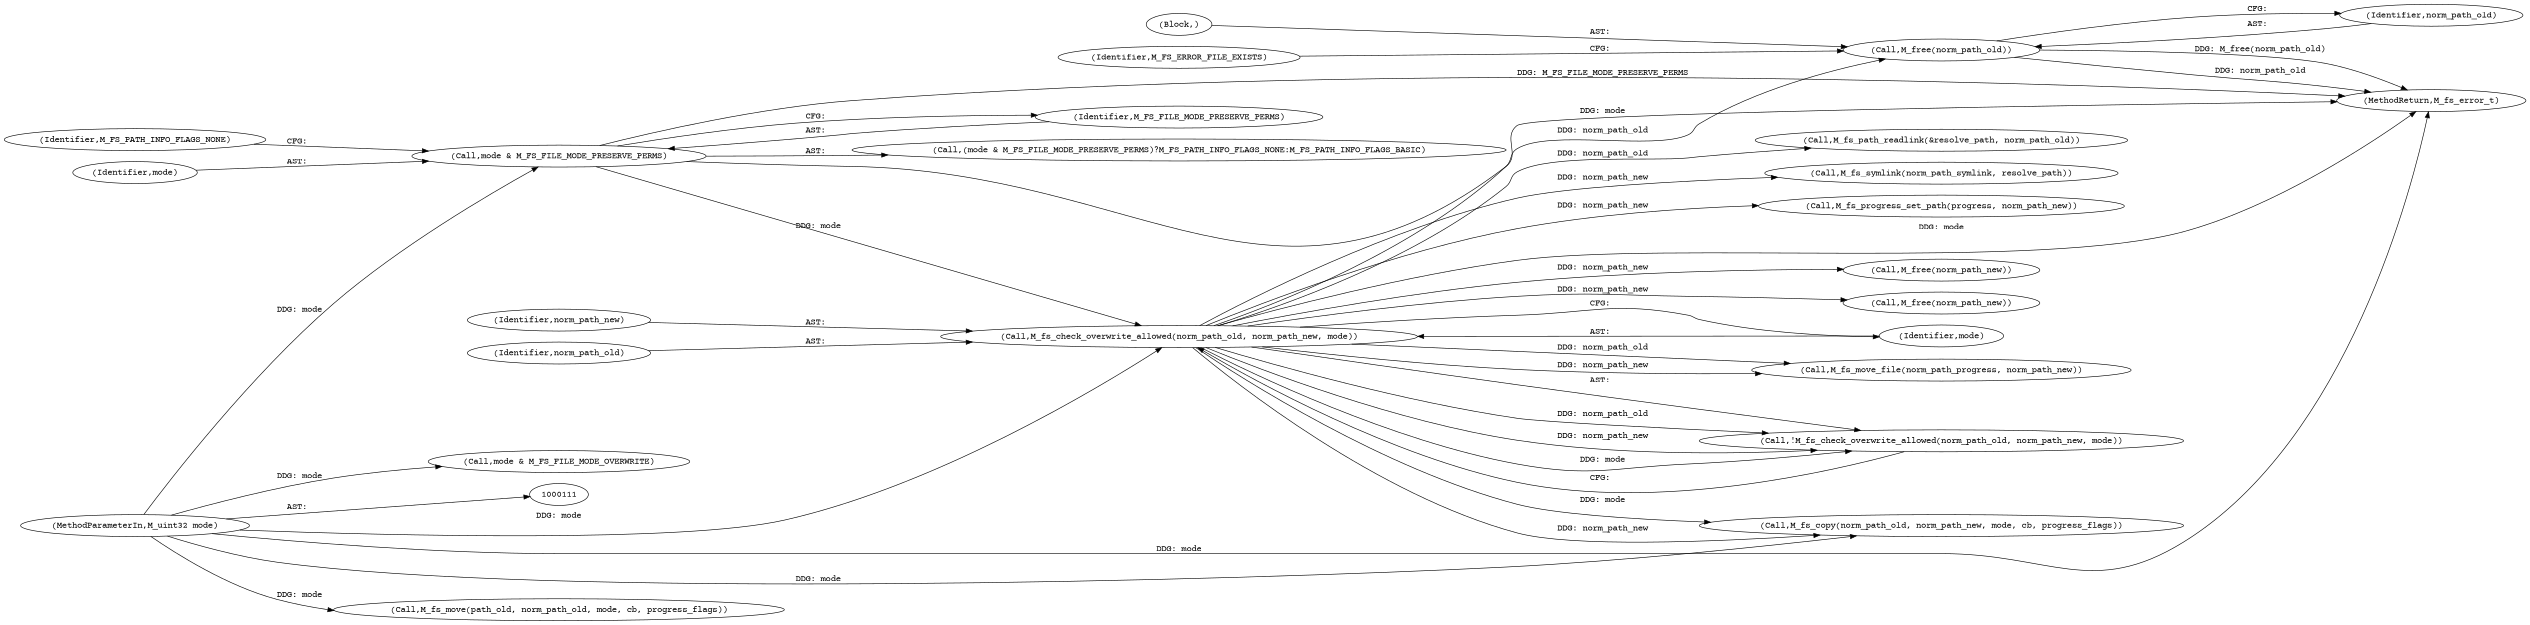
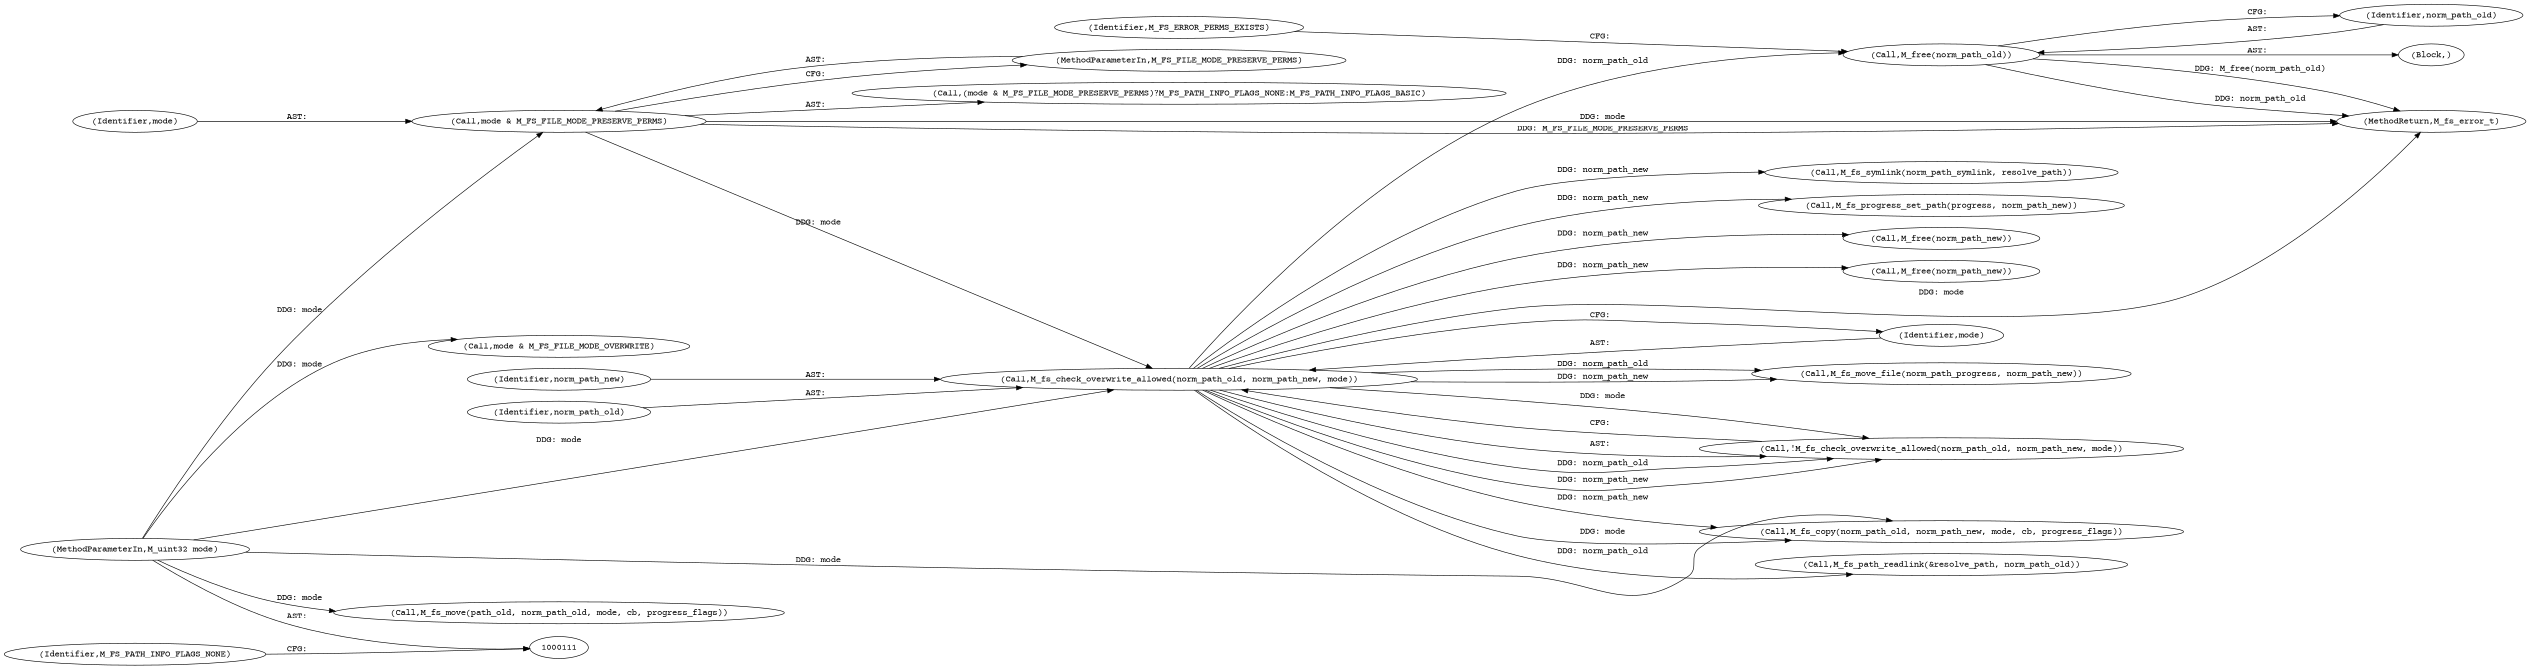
edge "(Block,)" -> "(Call,M_free(norm_path_old))": reversed
node "(Identifier,M_FS_ERROR_FILE_EXISTS)": label "(Identifier,M_FS_ERROR_FILE_EXISTS)" -> "(Identifier,M_FS_ERROR_PERMS_EXISTS)"
node "(Identifier,M_FS_FILE_MODE_PRESERVE_PERMS)": label "(Identifier,M_FS_FILE_MODE_PRESERVE_PERMS)" -> "(MethodParameterIn,M_FS_FILE_MODE_PRESERVE_PERMS)"
edge "(Identifier,M_FS_PATH_INFO_FLAGS_NONE)" -> "(Call,mode & M_FS_FILE_MODE_PRESERVE_PERMS)": now "(Identifier,M_FS_PATH_INFO_FLAGS_NONE)" -> "1000111"
edge "(MethodParameterIn,M_uint32 mode)" -> "(MethodReturn,M_fs_error_t)": removed, label "DDG: mode"
